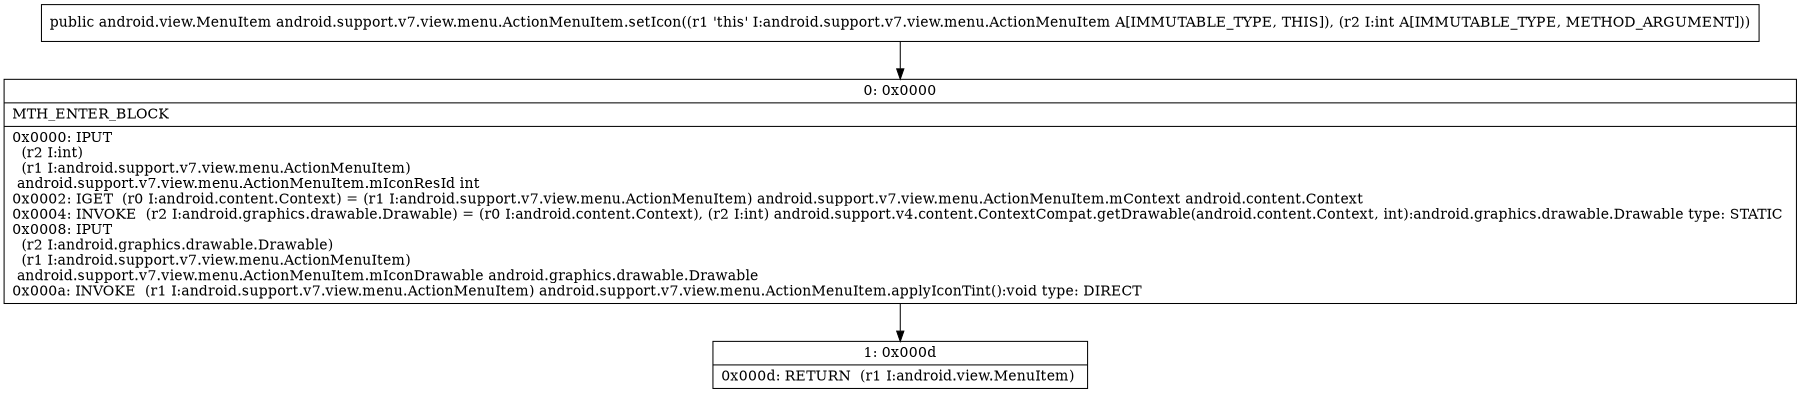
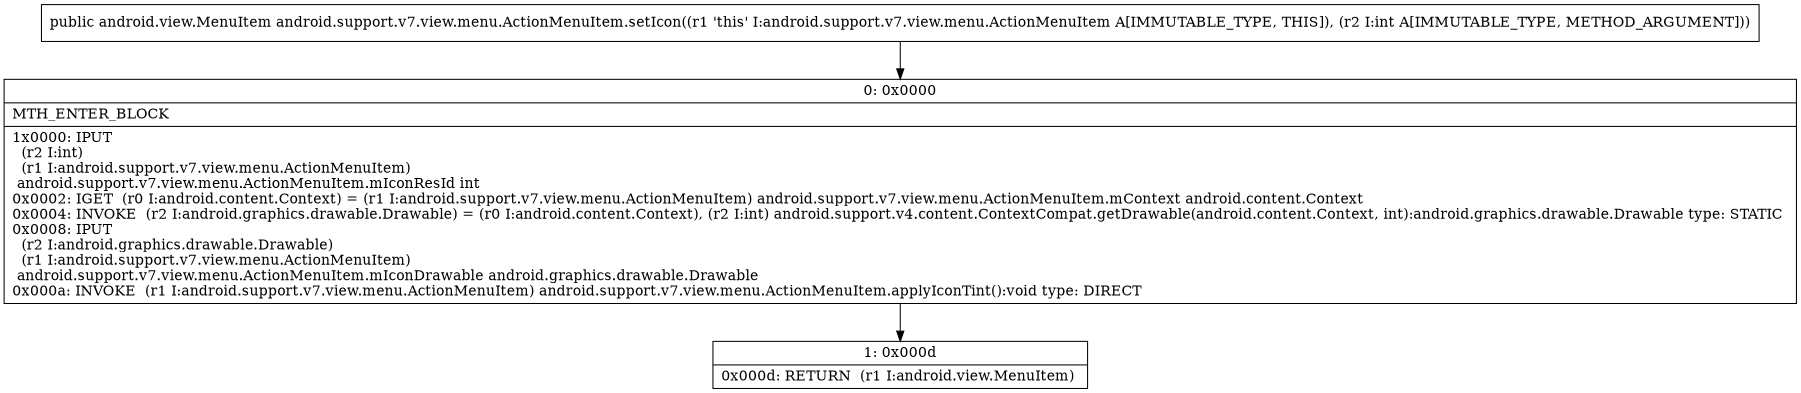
node "0: 0x0000": text "0x0000: IPUT" -> "1x0000: IPUT"
